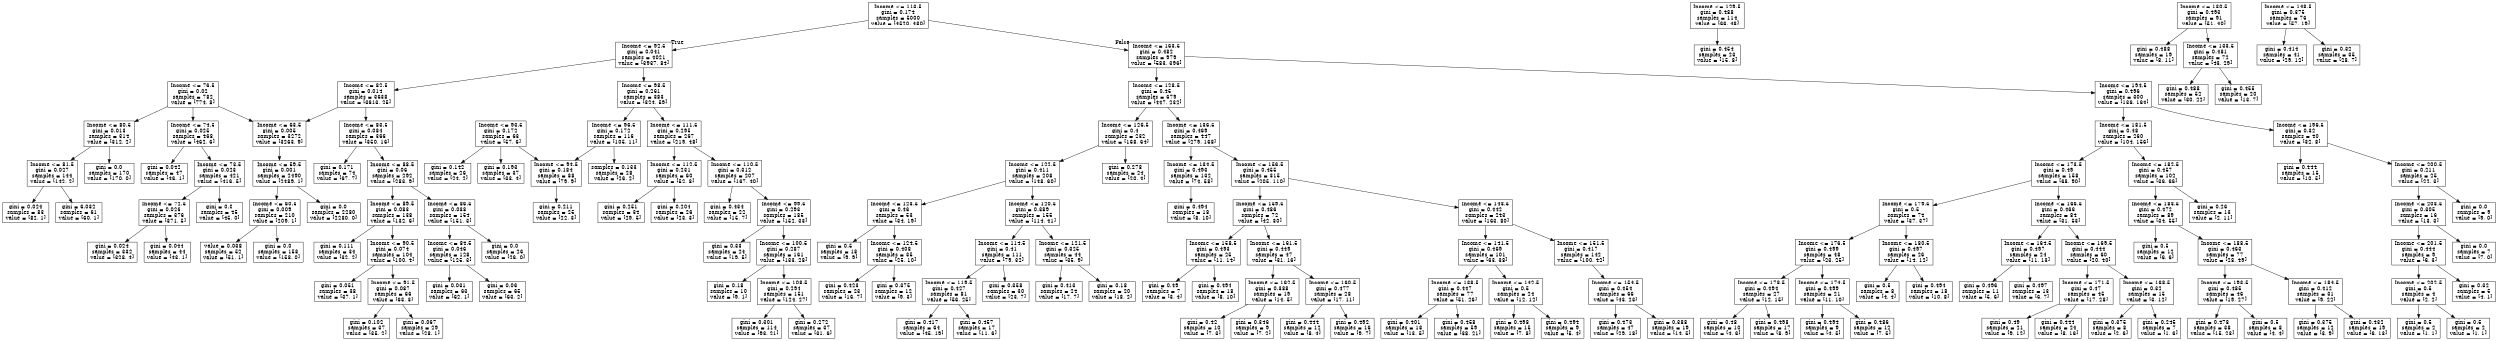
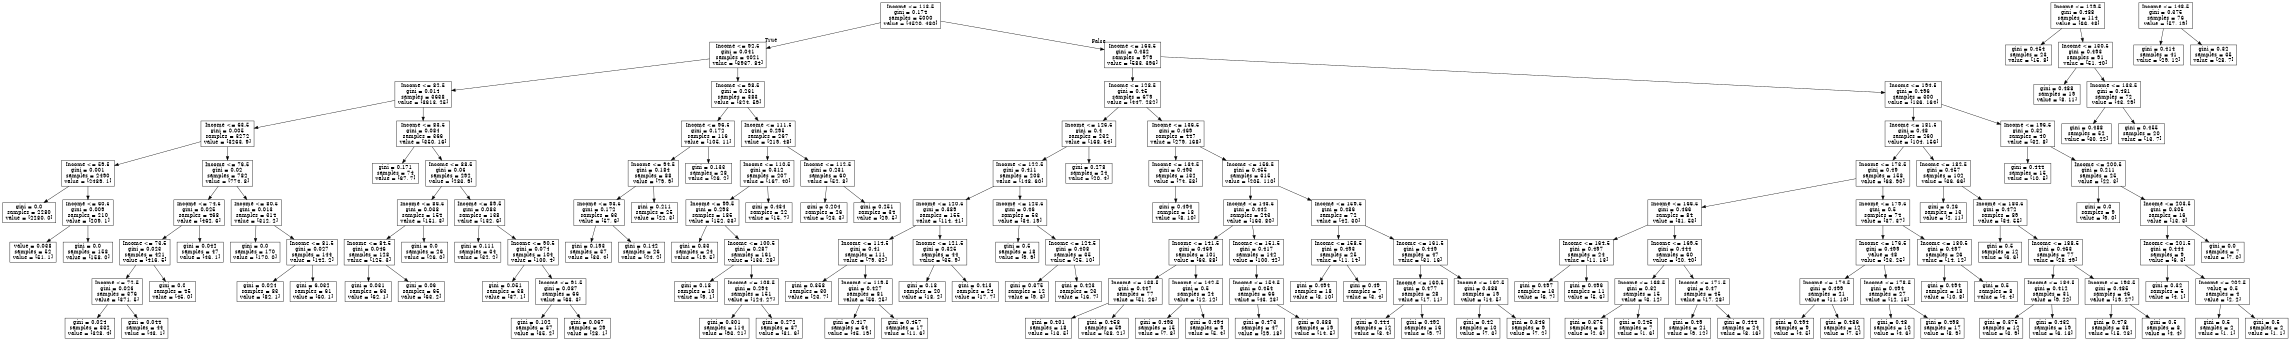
edge "Income <= 129.5 gini = 0.488 samples = 114 value = [66, 48]" -> "Income <= 130.5 gini = 0.493 samples = 91 value = [51, 40]": added
edge "Income <= 76.5 gini = 0.02 samples = 782 value = [774, 8]" -> "Income <= 63.5 gini = 0.005 samples = 3272 value = [3263, 9]": reversed
edge "Income <= 93.5 gini = 0.172 samples = 63 value = [57, 6]" -> "Income <= 94.5 gini = 0.184 samples = 88 value = [79, 9]": reversed
node "samples = 0.133 samples = 28 value = [26, 2]": label "samples = 0.133 samples = 28 value = [26, 2]" -> "gini = 0.133 samples = 28 value = [26, 2]"
node "Income <= 176.5 gini = 0.499 samples = 48 value = [23, 25]": label "Income <= 176.5 gini = 0.499 samples = 48 value = [23, 25]" -> "Income <= 176.5 gini = 0.499 value = 48 value = [23, 25]"
node "Income <= 202.5 gini = 0.5 samples = 4 value = [2, 2]": label "Income <= 202.5 gini = 0.5 samples = 4 value = [2, 2]" -> "Income <= 202.5 value = 0.5 samples = 4 value = [2, 2]"
